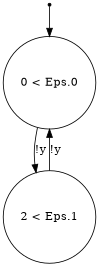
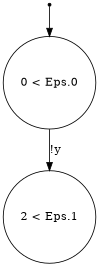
edge "2 < Eps.1" -> "0 < Eps.0": removed, label "!y"
